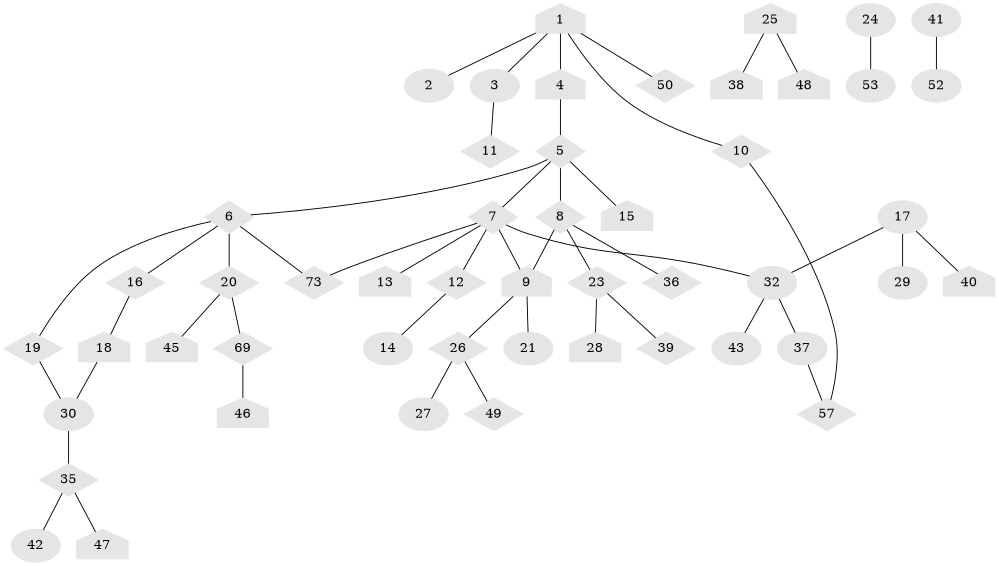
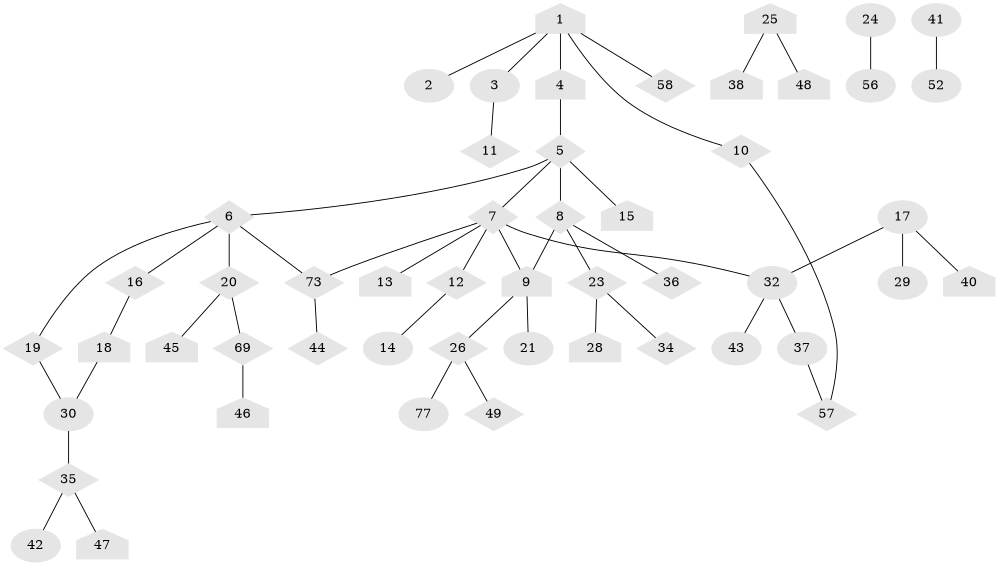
node "50": label "50" -> "58"
node "53": label "53" -> "56"
node "44": added
node "39": label "39" -> "34"
node "27": label "27" -> "77"
